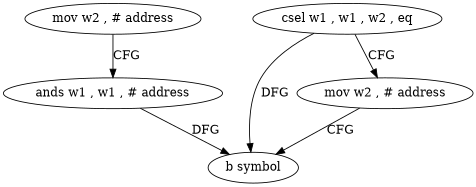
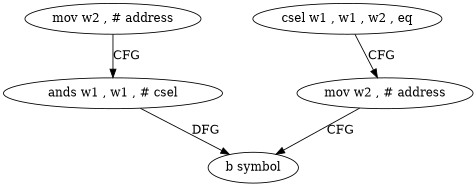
edge "csel w1 , w1 , w2 , eq" -> "b symbol": removed, label "DFG"
node "ands w1 , w1 , # address": label "ands w1 , w1 , # address" -> "ands w1 , w1 , # csel"
